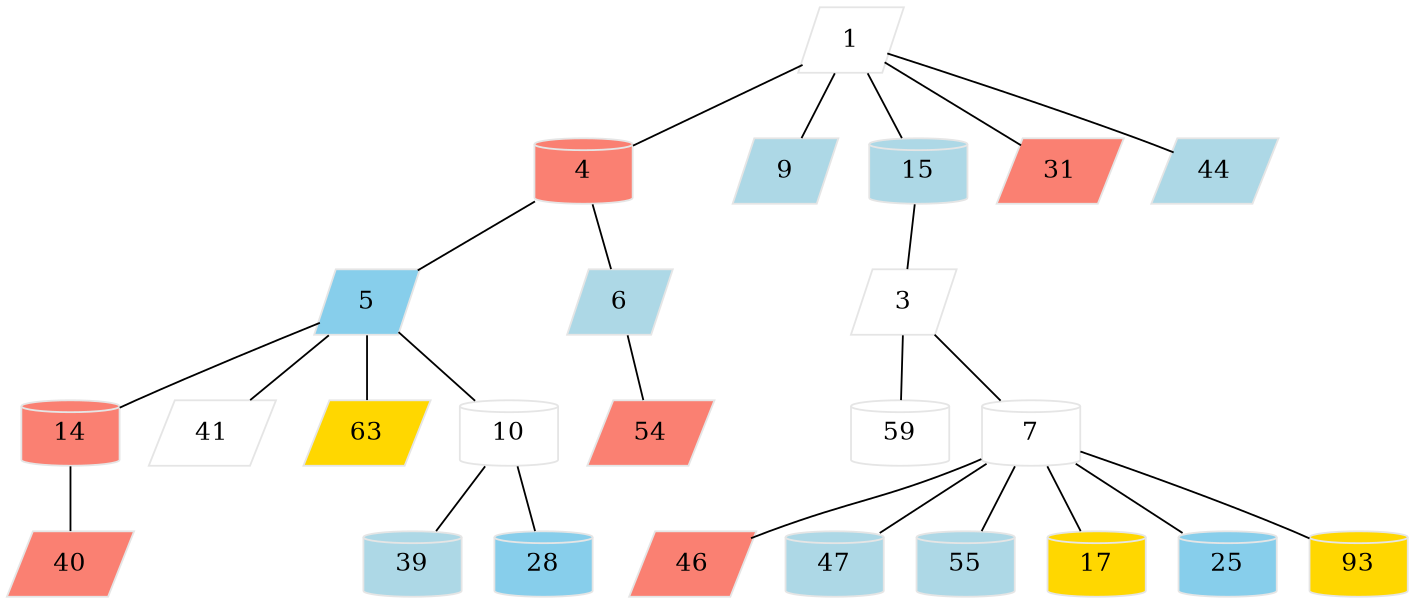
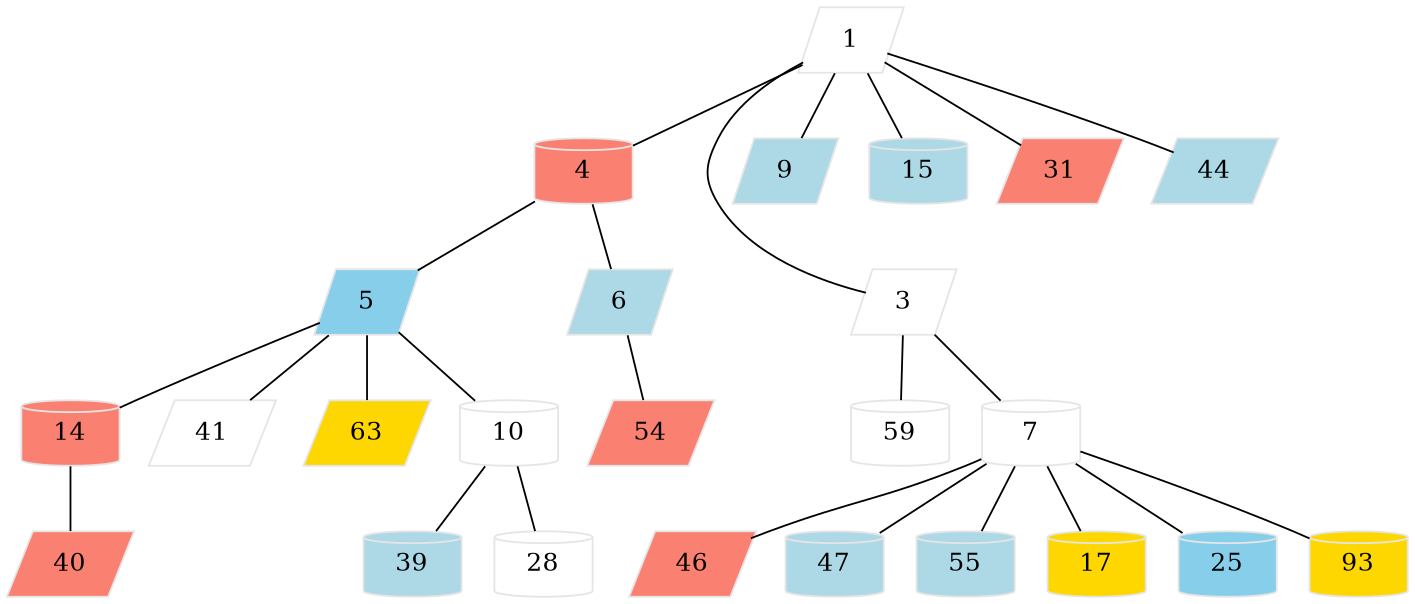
edge "15" -- "3": now "1" -- "3"
node "28": fillcolor skyblue -> white
